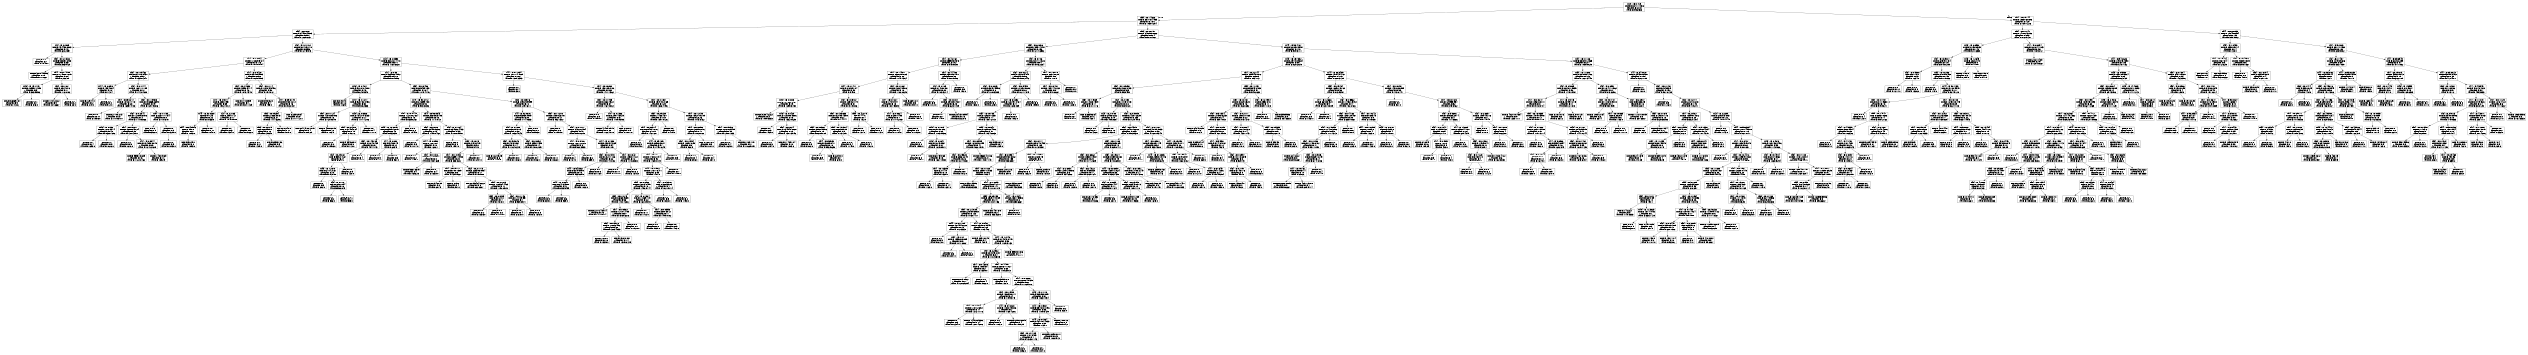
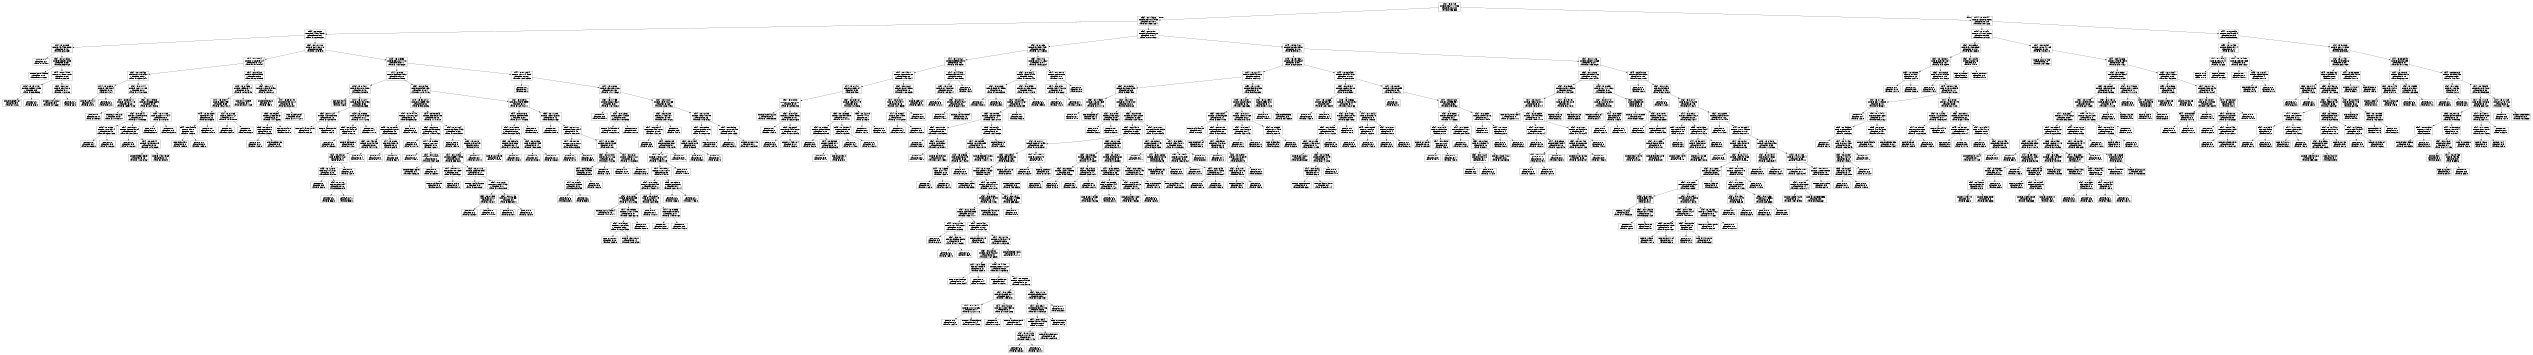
edge "mse = 0.0 samples = 3 value = 1329.0" -> "mse = 0.0 samples = 9 value = 1893.0": now "X[4] <= 84.8546 mse = 550.0 samples = 11 value = 1893.0" -> "mse = 0.0 samples = 9 value = 1893.0"
